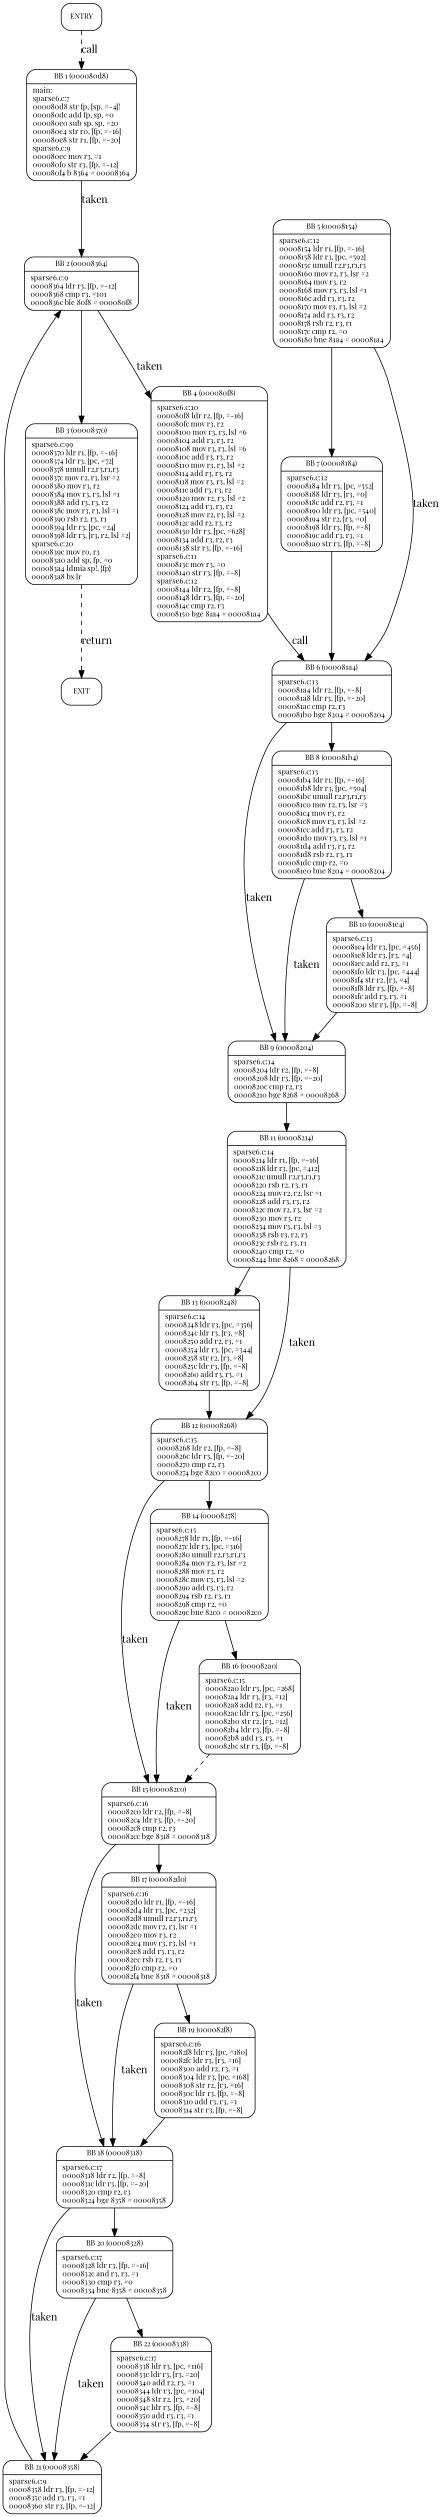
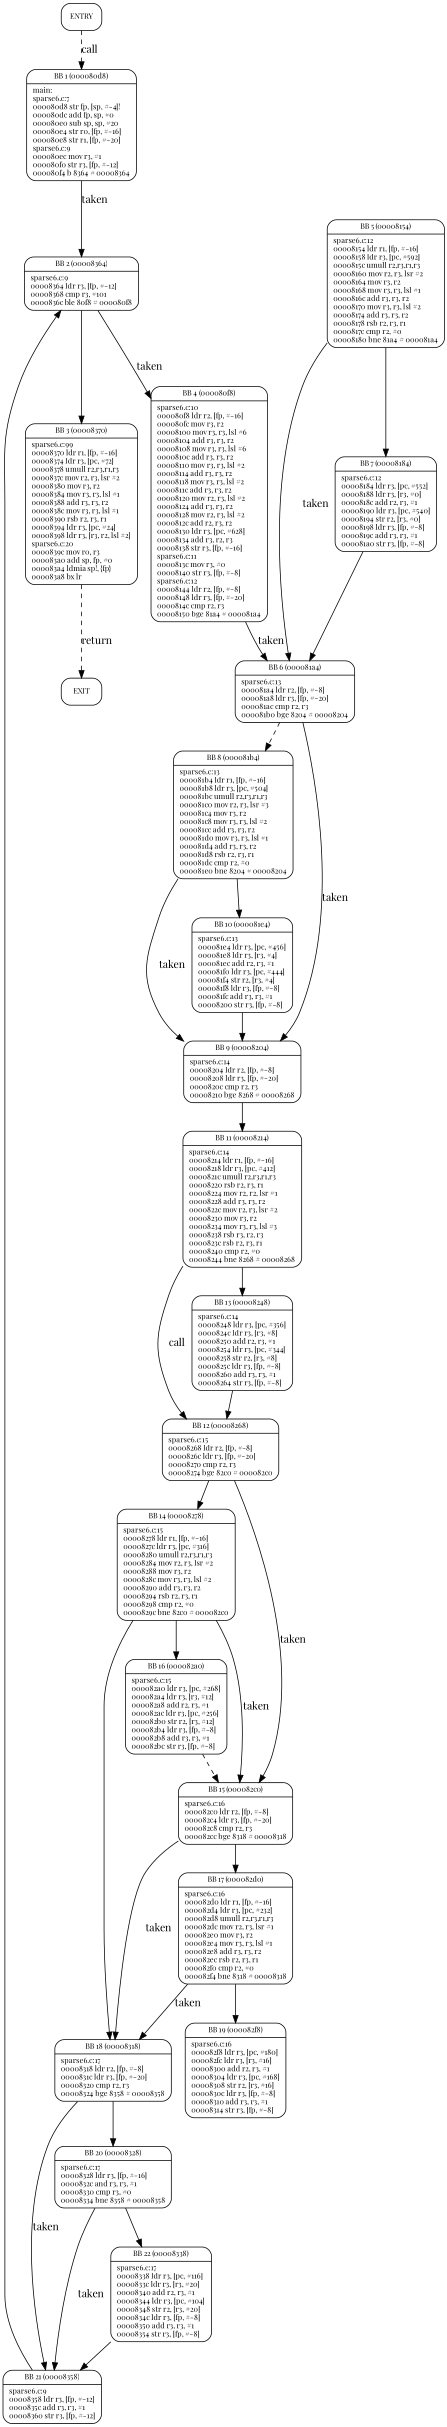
edge "BB 4 (000080f8)" -> "BB 6 (000081a4)": label "call" -> "taken"
edge "BB 6 (000081a4)" -> "BB 8 (000081b4)": style solid -> dashed
edge "BB 11 (00008214)" -> "BB 12 (00008268)": label "taken" -> "call"
edge "BB 19 (000082f8)" -> "BB 18 (00008318)": now "BB 14 (00008278)" -> "BB 18 (00008318)"
